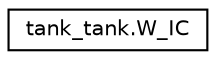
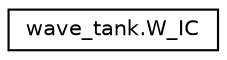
node "tank_tank.W_IC": label "tank_tank.W_IC" -> "wave_tank.W_IC"
